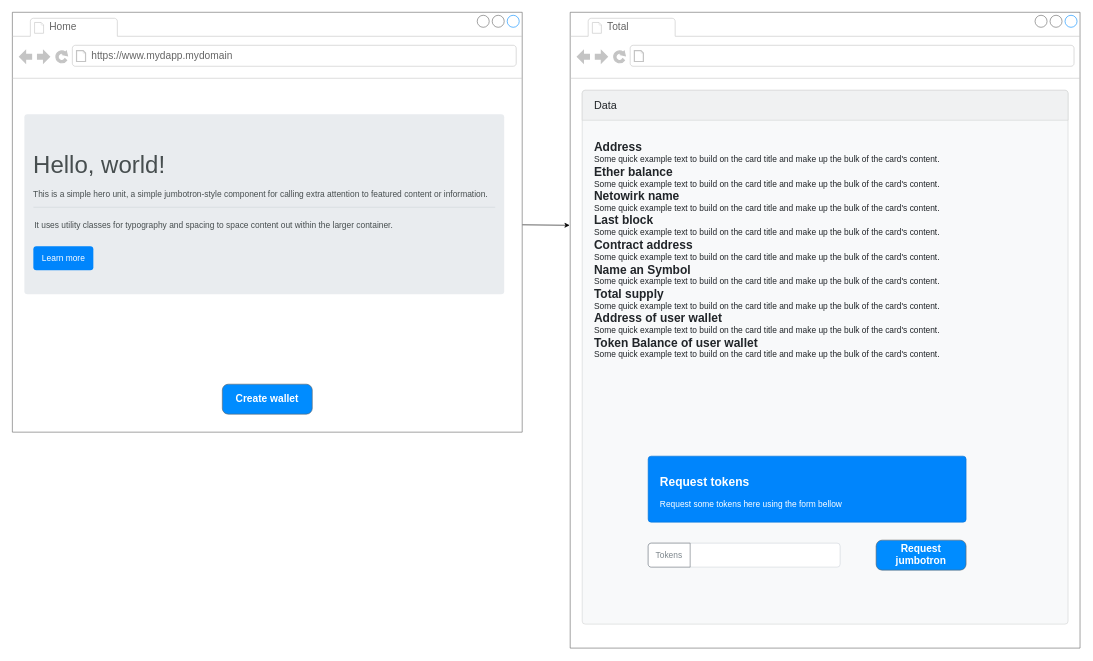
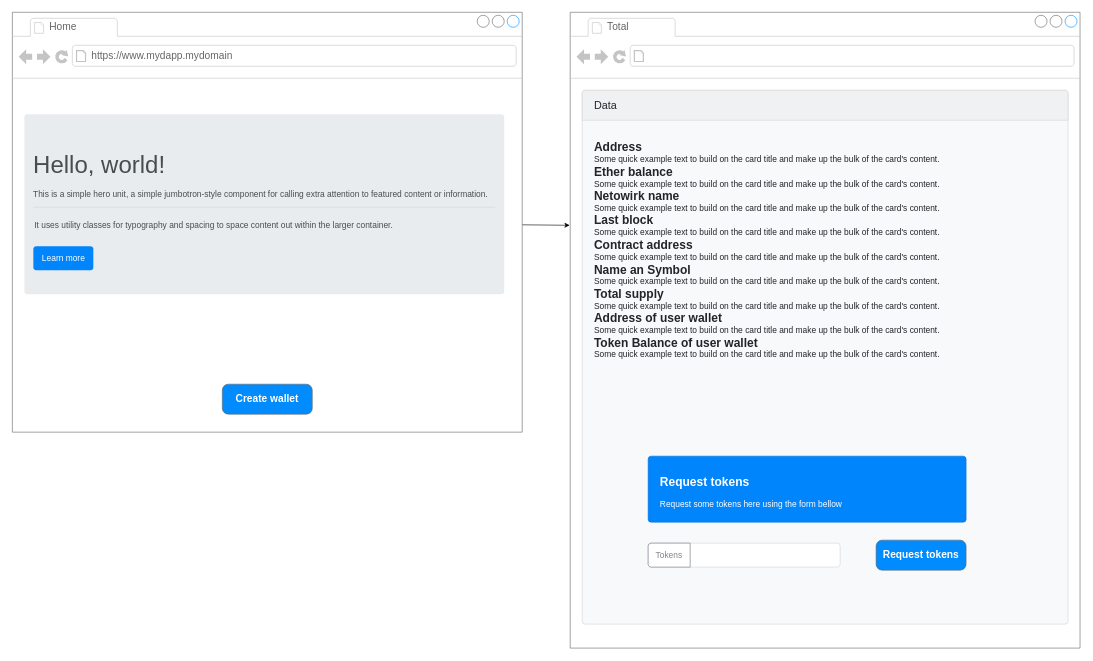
node "Request jumbotron": label "Request jumbotron" -> "Request tokens"
